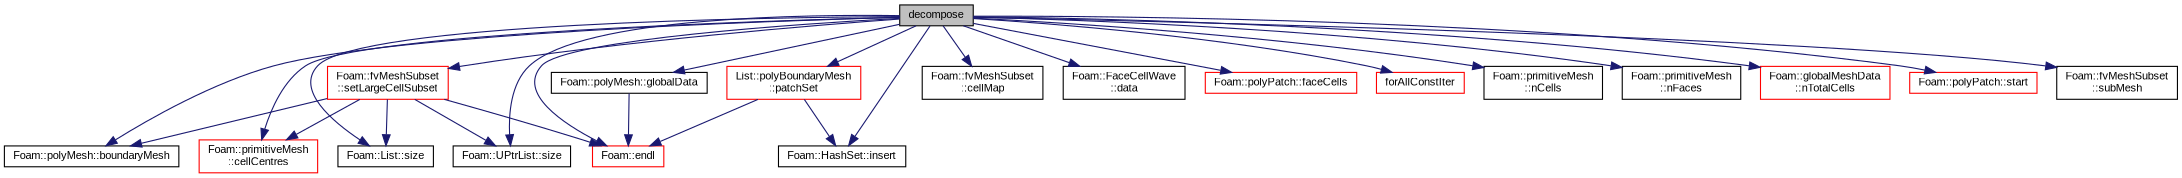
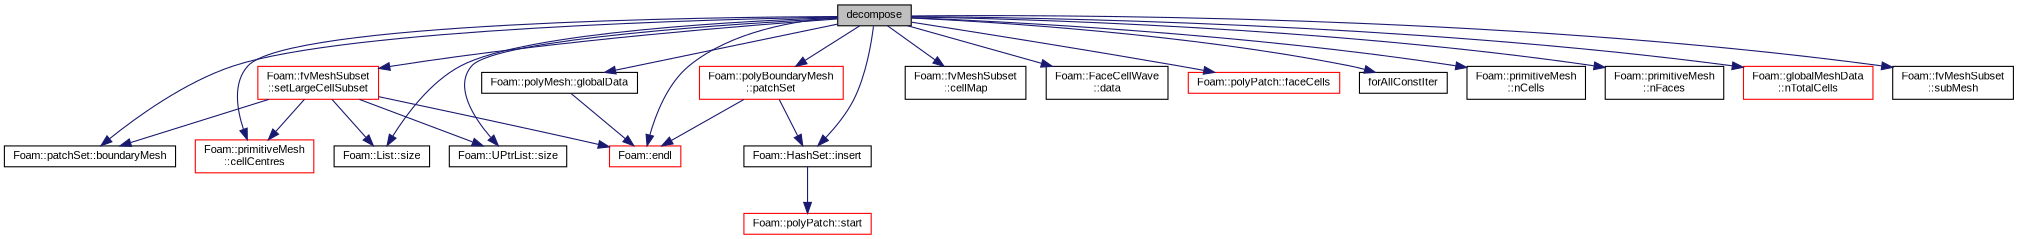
edge "decompose" -> "Foam::polyPatch::start": now "Foam::HashSet::insert" -> "Foam::polyPatch::start"
node "List::polyBoundaryMesh ::patchSet": label "List::polyBoundaryMesh ::patchSet" -> "Foam::polyBoundaryMesh ::patchSet"
node "forAllConstIter": color red -> black
node "Foam::polyMesh::boundaryMesh": label "Foam::polyMesh::boundaryMesh" -> "Foam::patchSet::boundaryMesh"
